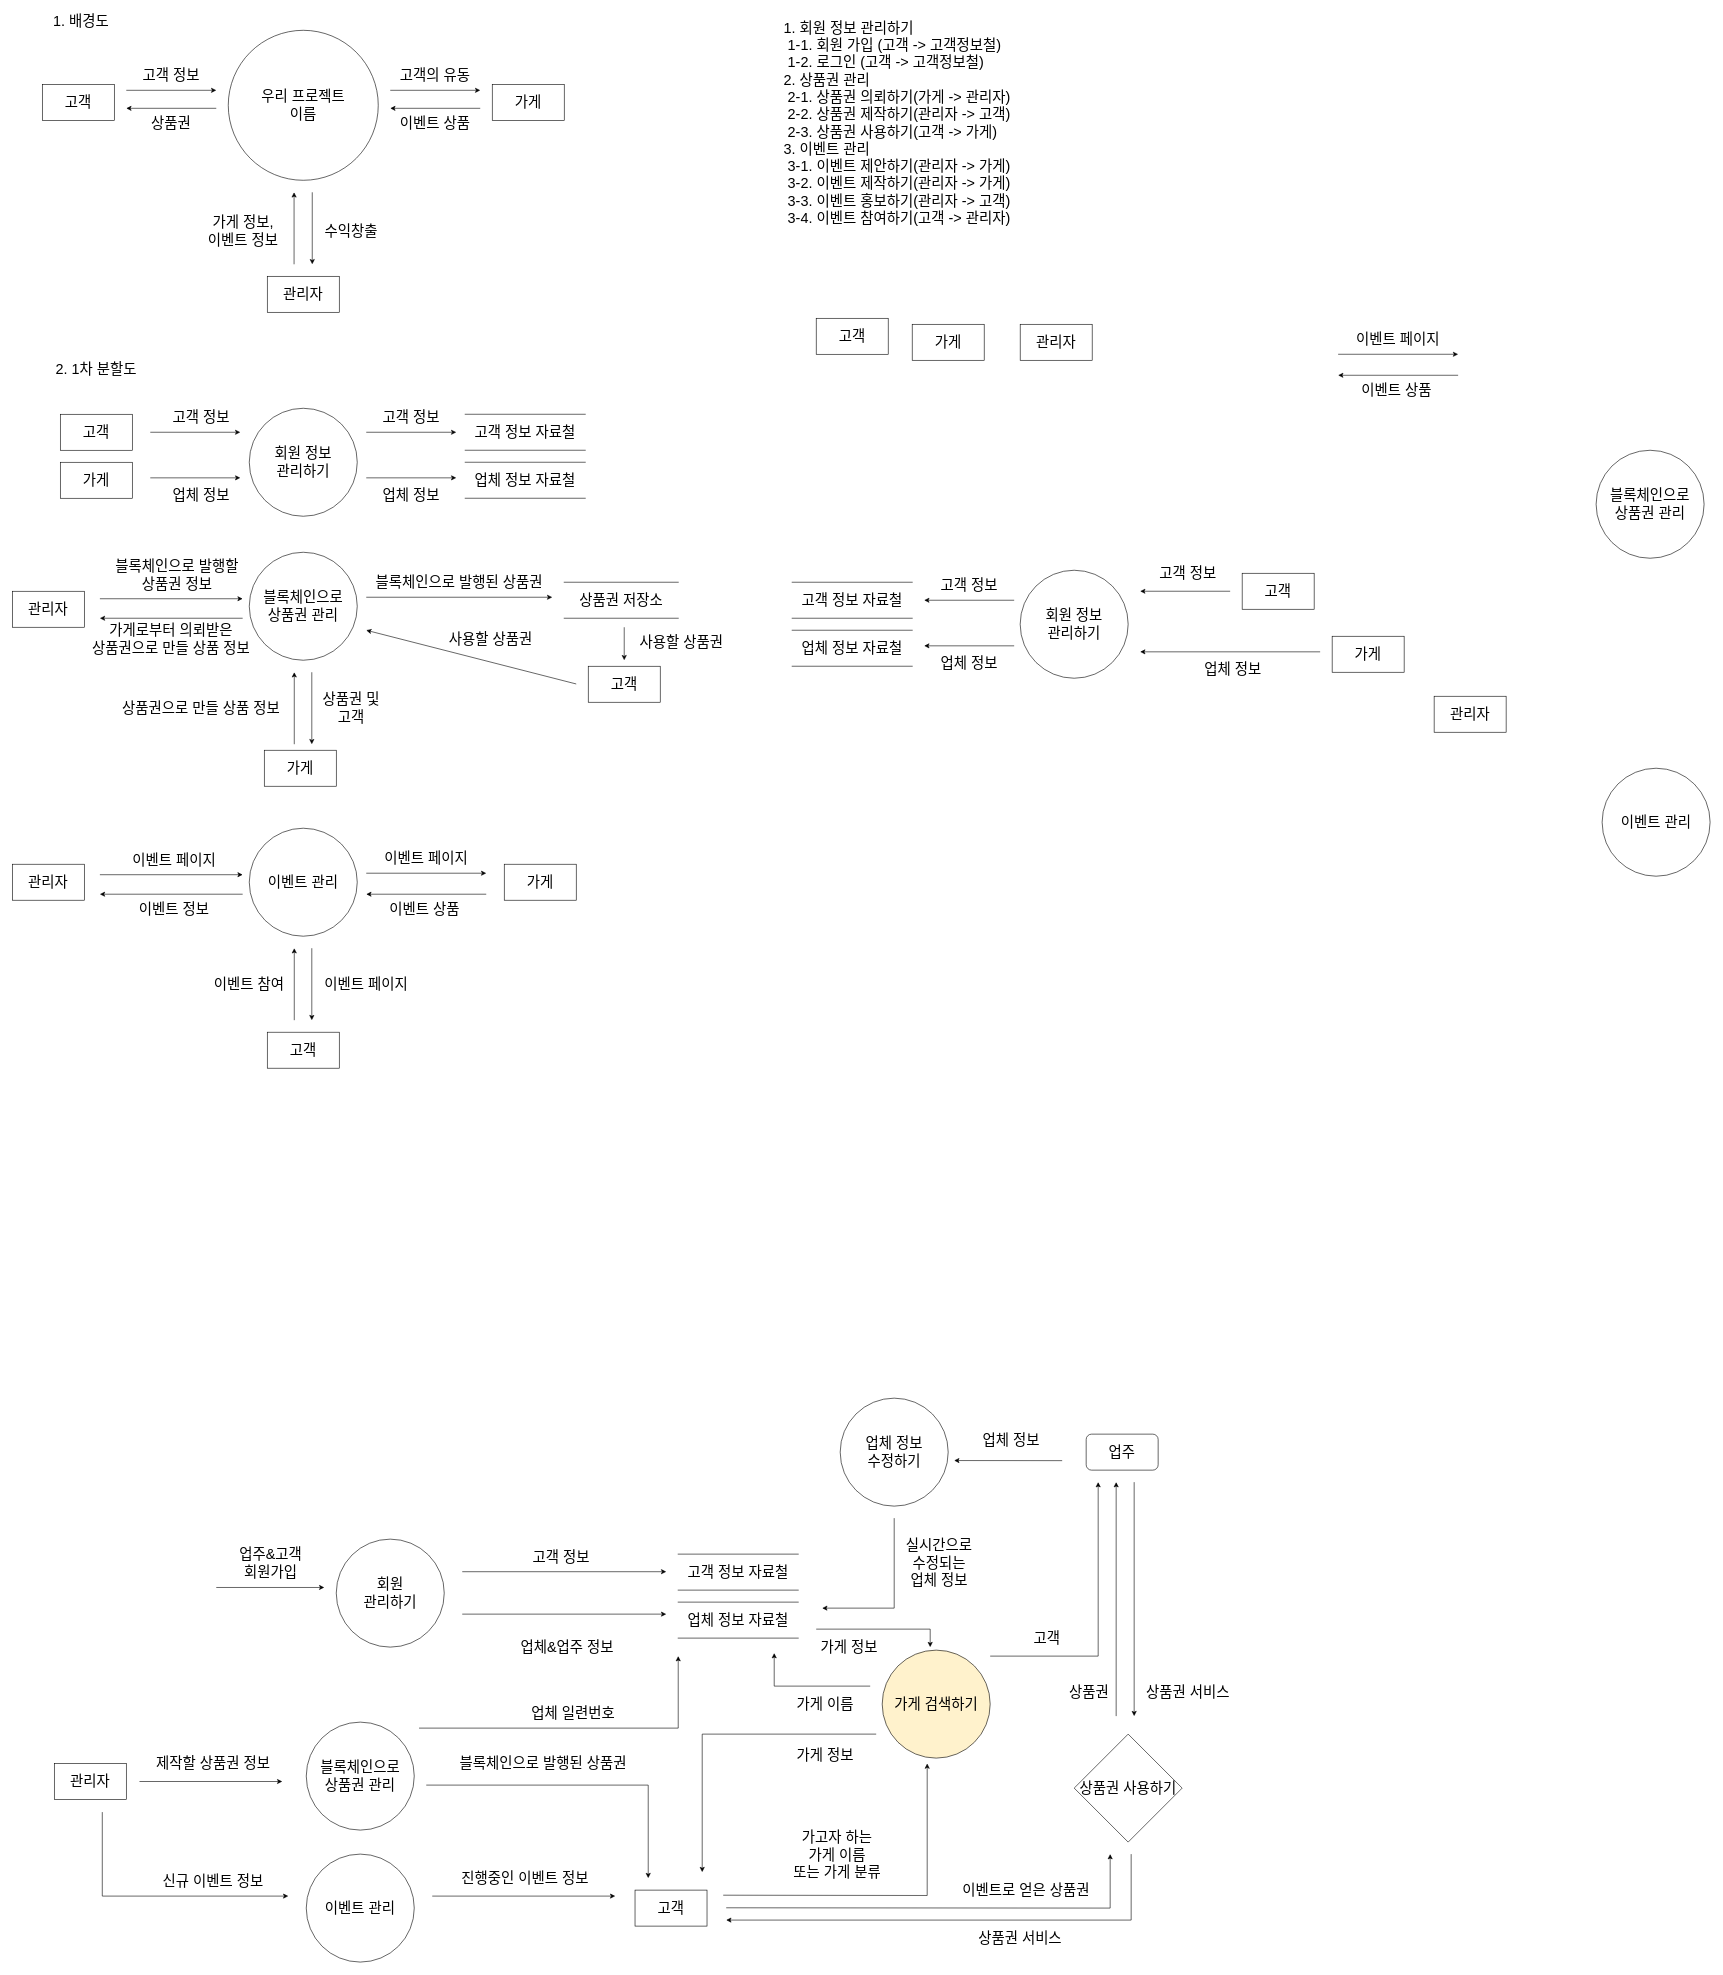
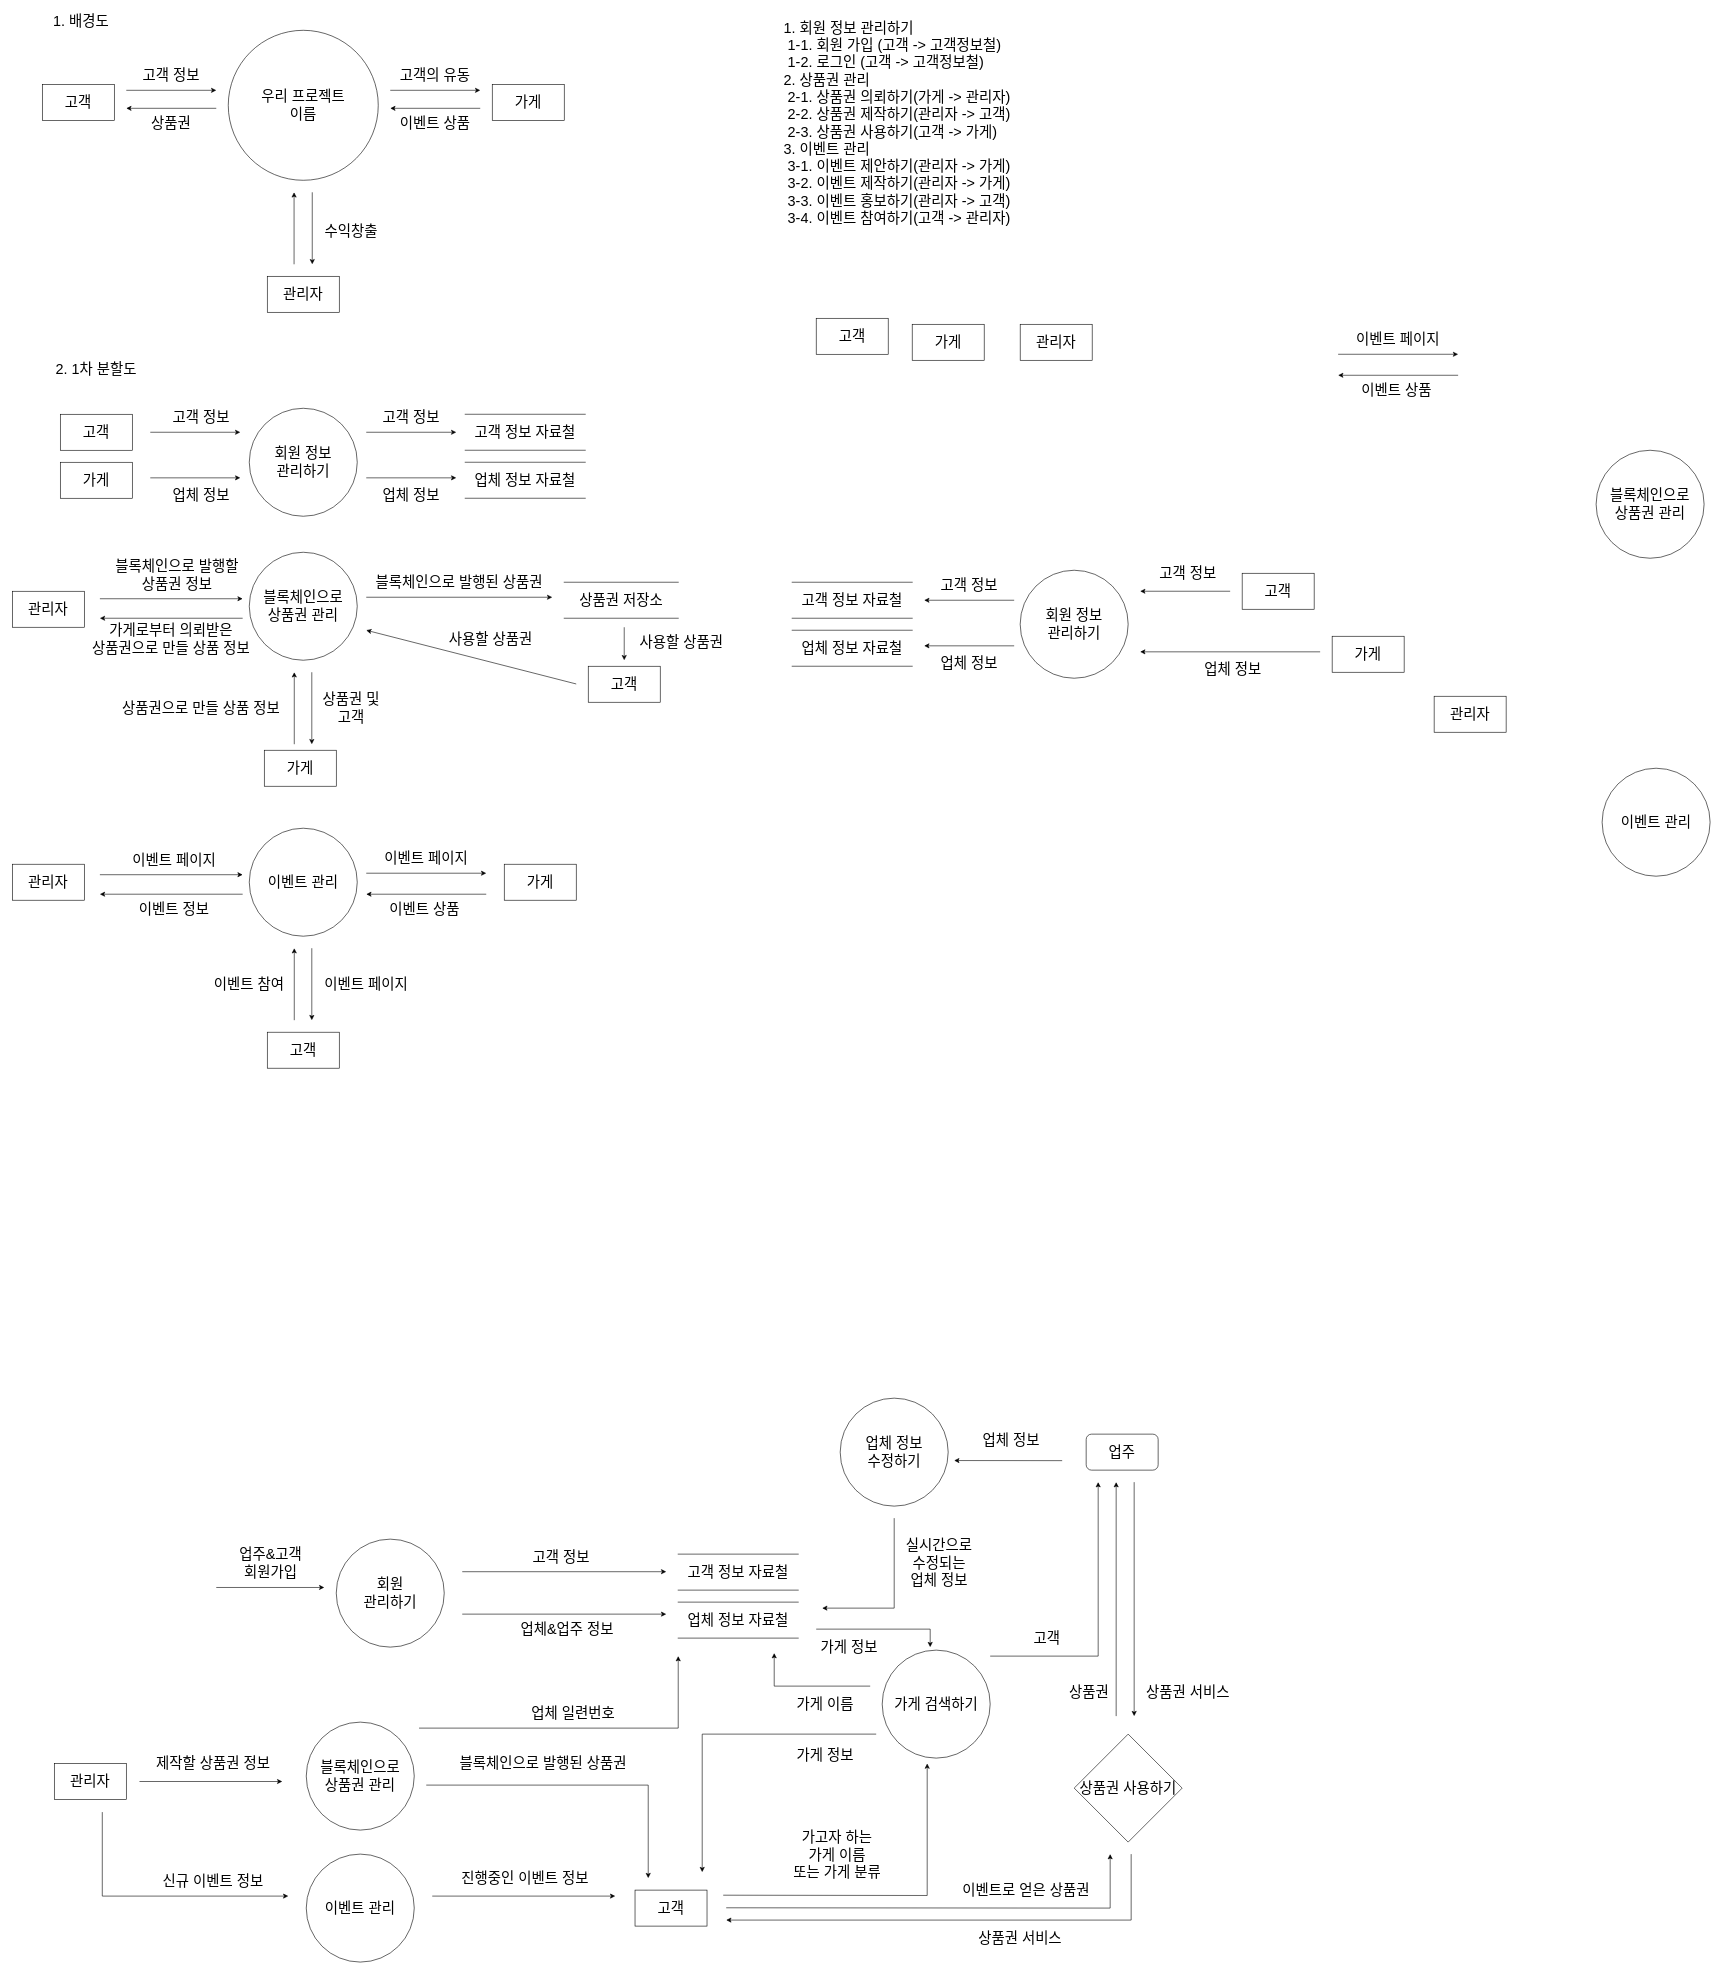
node "가게 정보, 이벤트 정보": removed
node "업체&업주 정보": moved (567, 1647) -> (567, 1629)
node "가게 검색하기": fillcolor #fff2cc -> #ffffff
